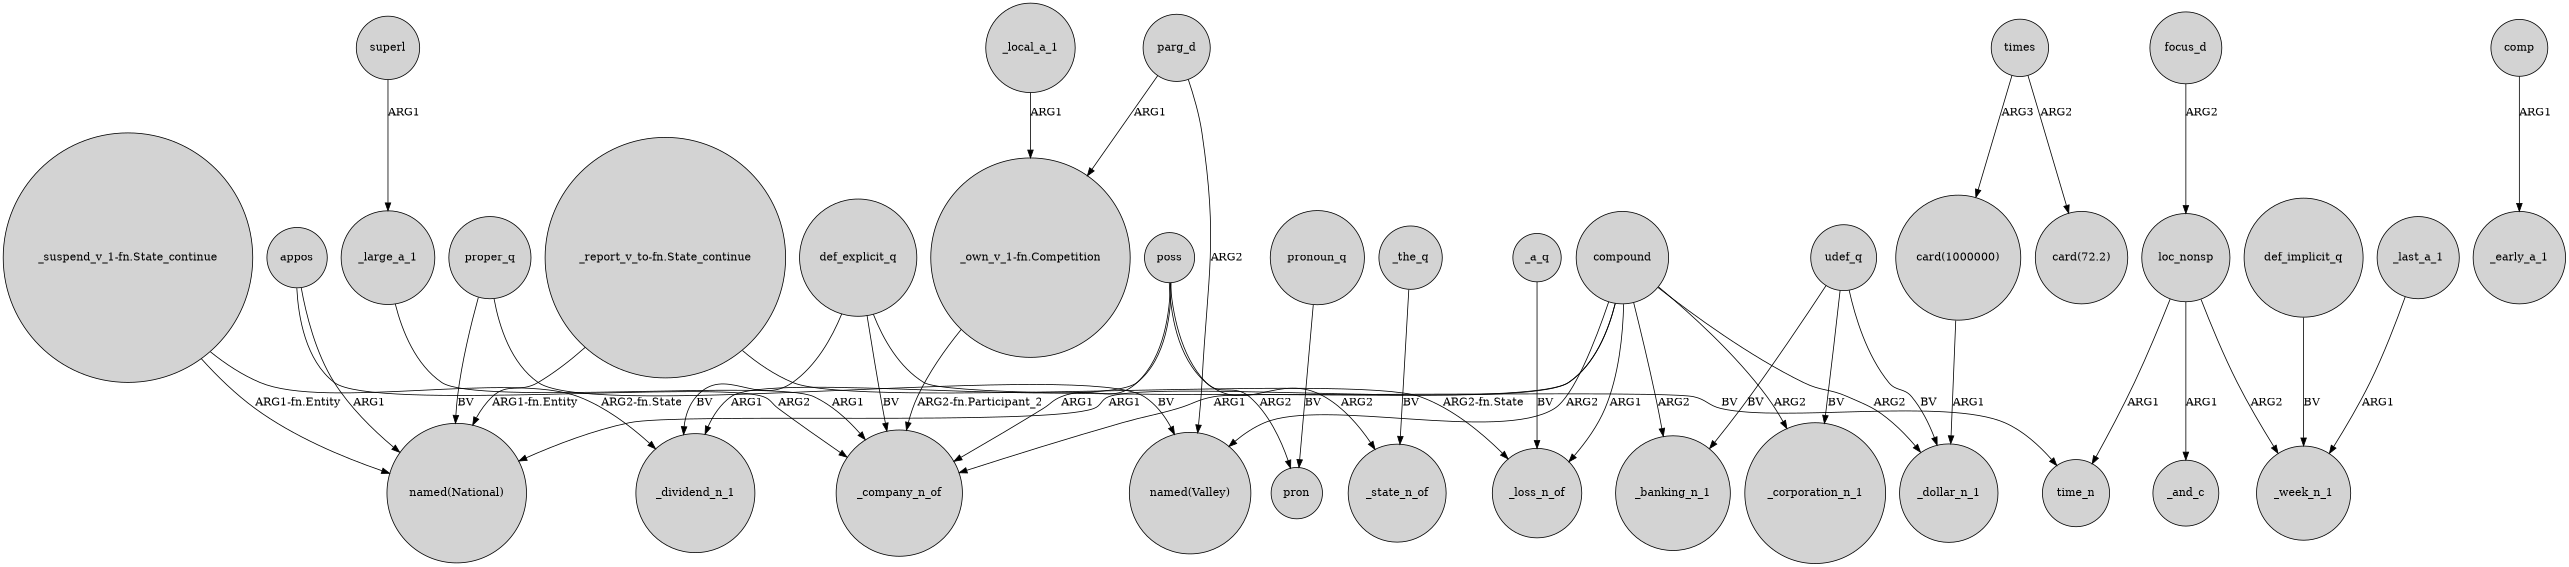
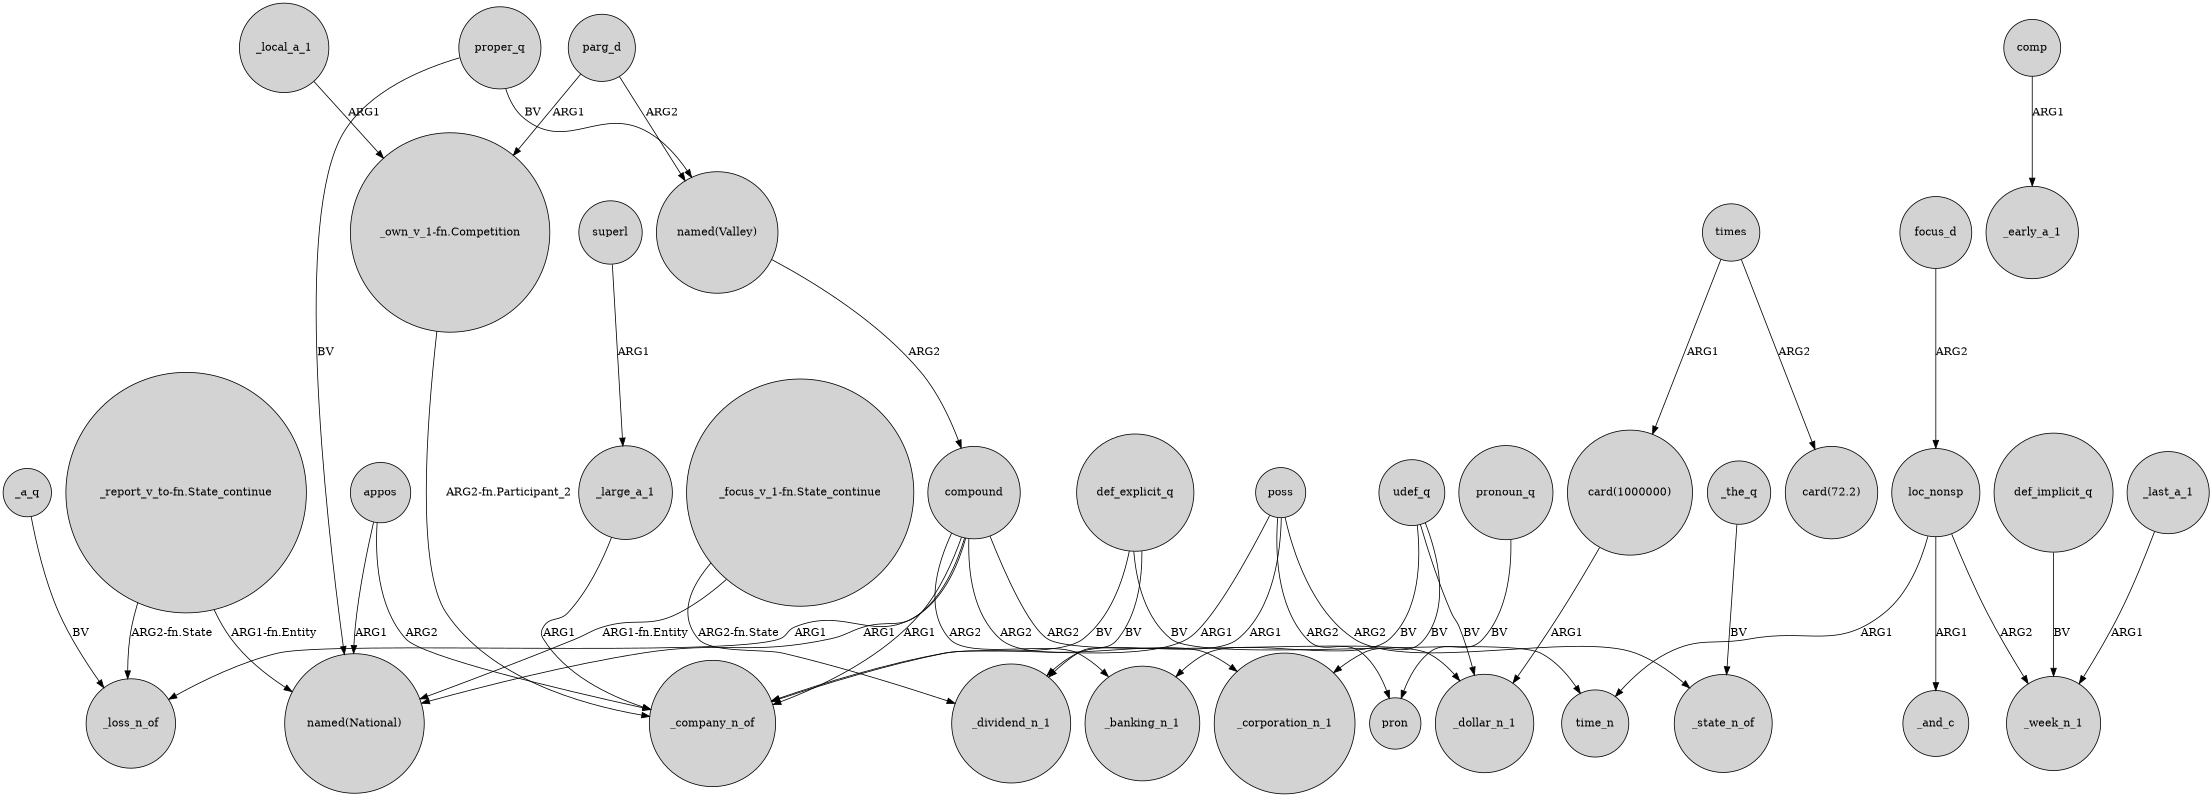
edge "times" -> "card(1000000)": label "ARG3" -> "ARG1"
node "_suspend_v_1-fn.State_continue": label "_suspend_v_1-fn.State_continue" -> "_focus_v_1-fn.State_continue"
edge "compound" -> "named(Valley)": reversed
